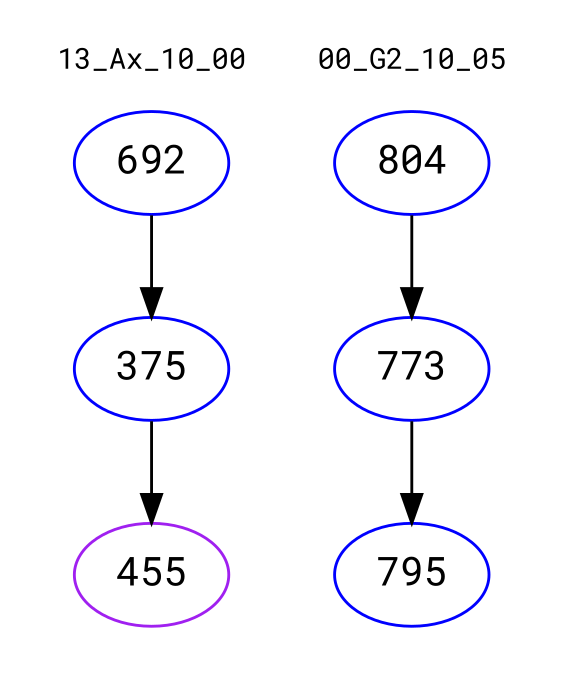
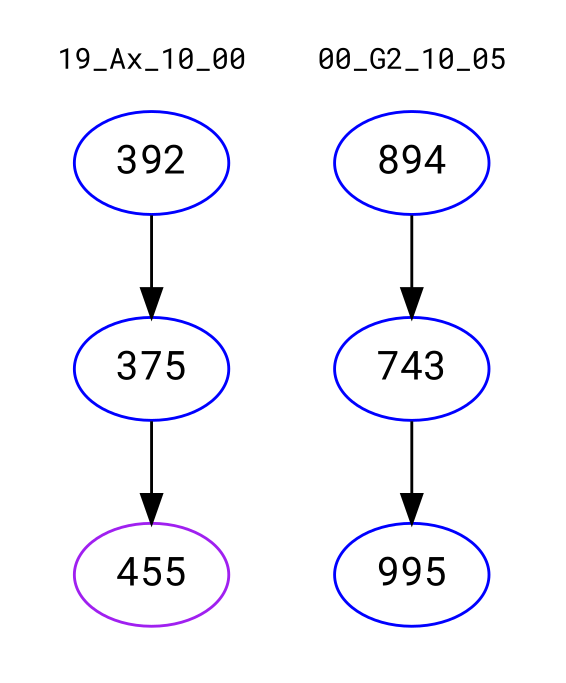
cluster "13_Ax_10_00": label "13_Ax_10_00" -> "19_Ax_10_00"
node "692": label "692" -> "392"
node "804": label "804" -> "894"
node "773": label "773" -> "743"
node "795": label "795" -> "995"
